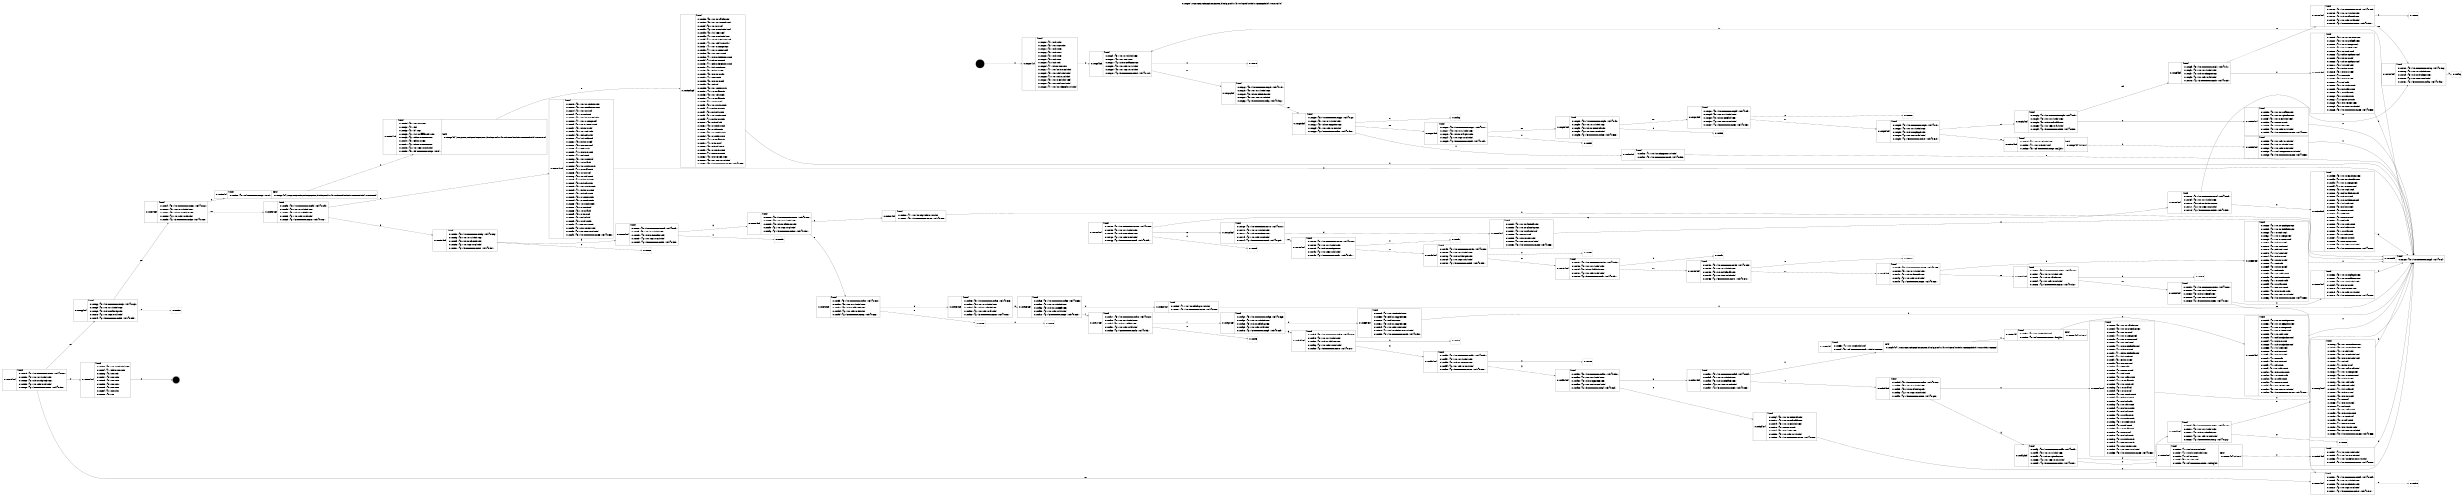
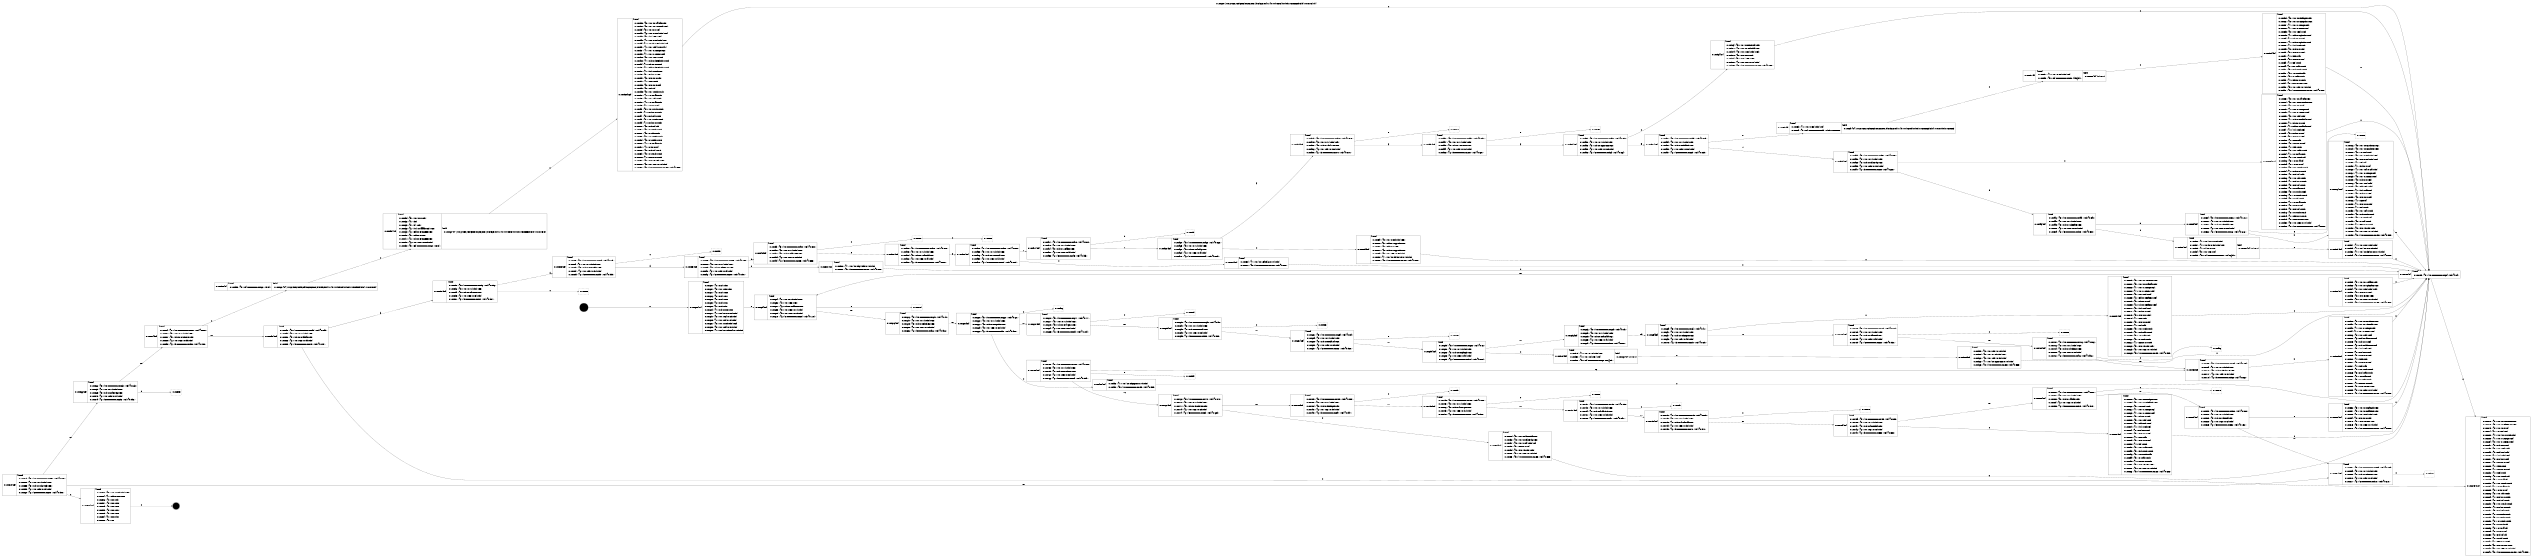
edge "0x40173a [25]" -> "0x401721 [25]": reversed
edge "0x4016d6 [25]" -> "0x401ba5 [27]": removed, label "1"
edge "0x402273 [141]" -> "0x40243e [5]": reversed
